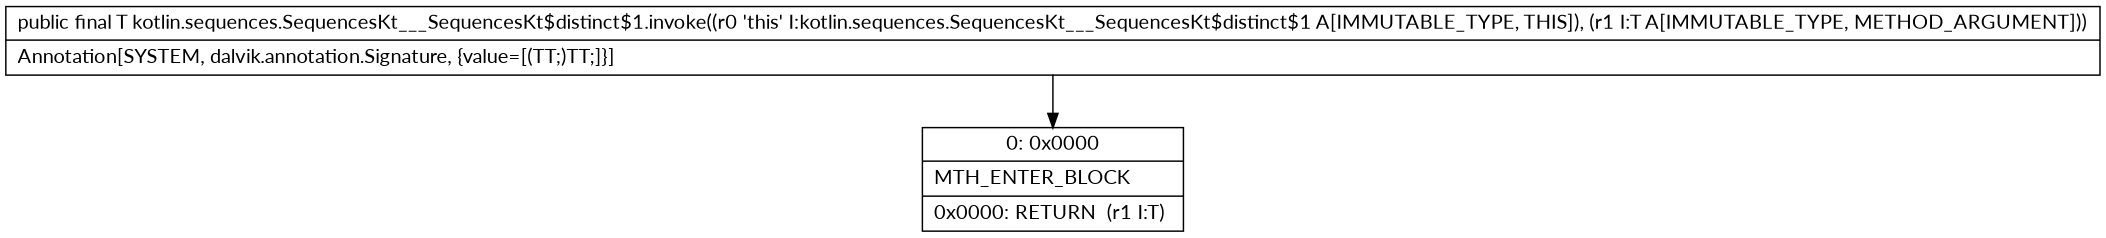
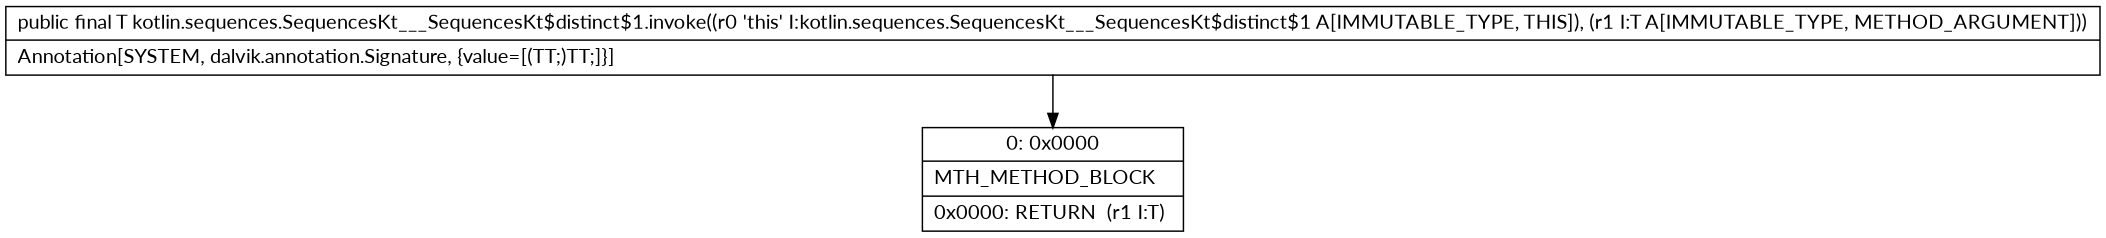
node "0: 0x0000": text "MTH_ENTER_BLOCK" -> "MTH_METHOD_BLOCK"
